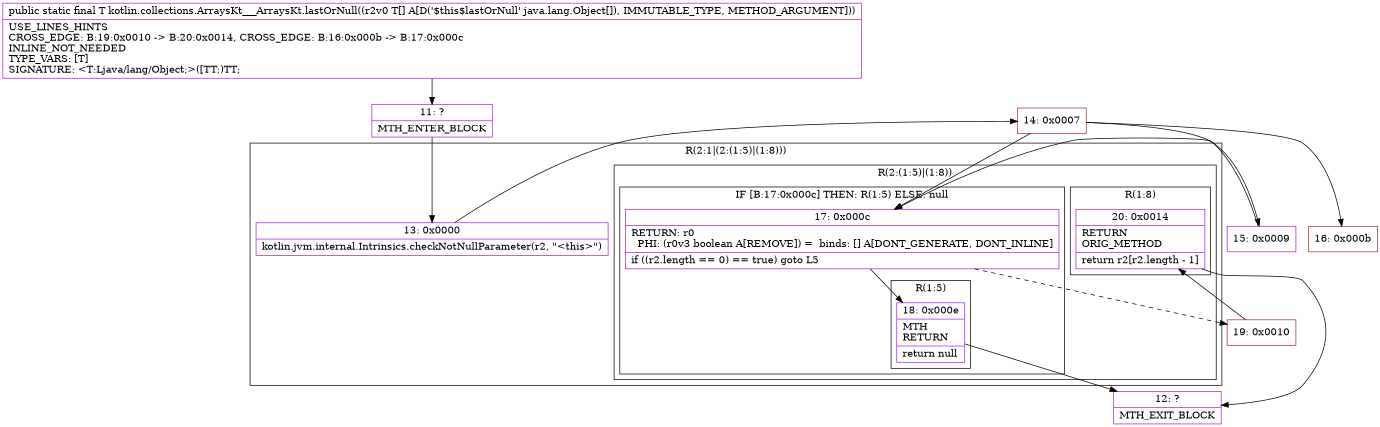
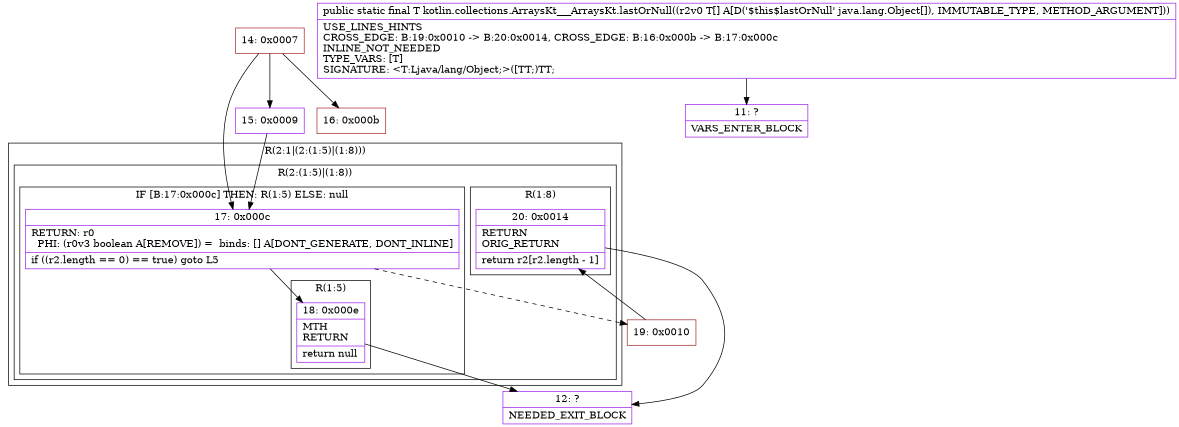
node "11: ?": text "MTH_ENTER_BLOCK" -> "VARS_ENTER_BLOCK"
node "13: 0x0000": removed
node "20: 0x0014": text "ORIG_METHOD" -> "ORIG_RETURN"
node "12: ?": text "MTH_EXIT_BLOCK" -> "NEEDED_EXIT_BLOCK"
